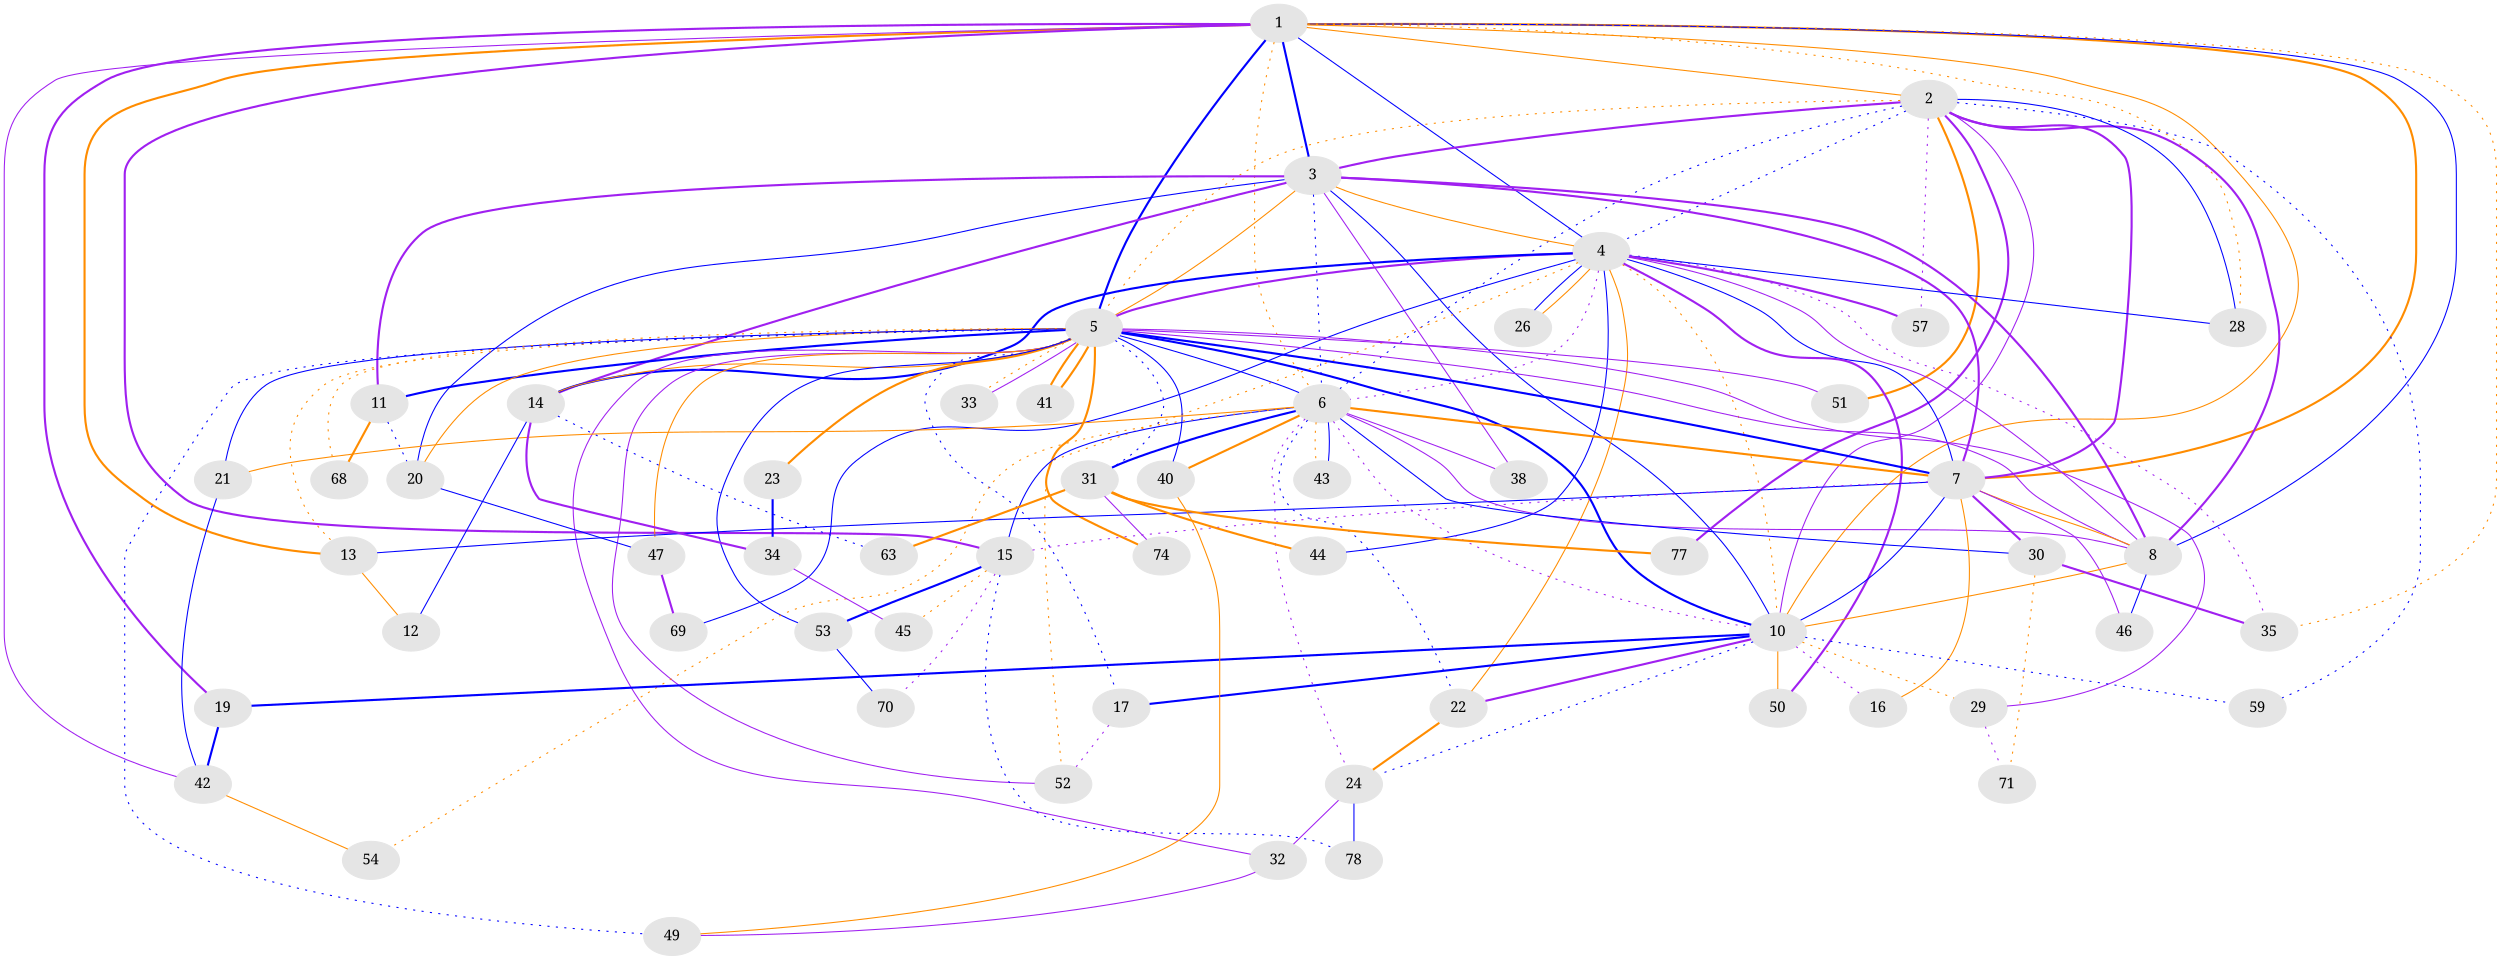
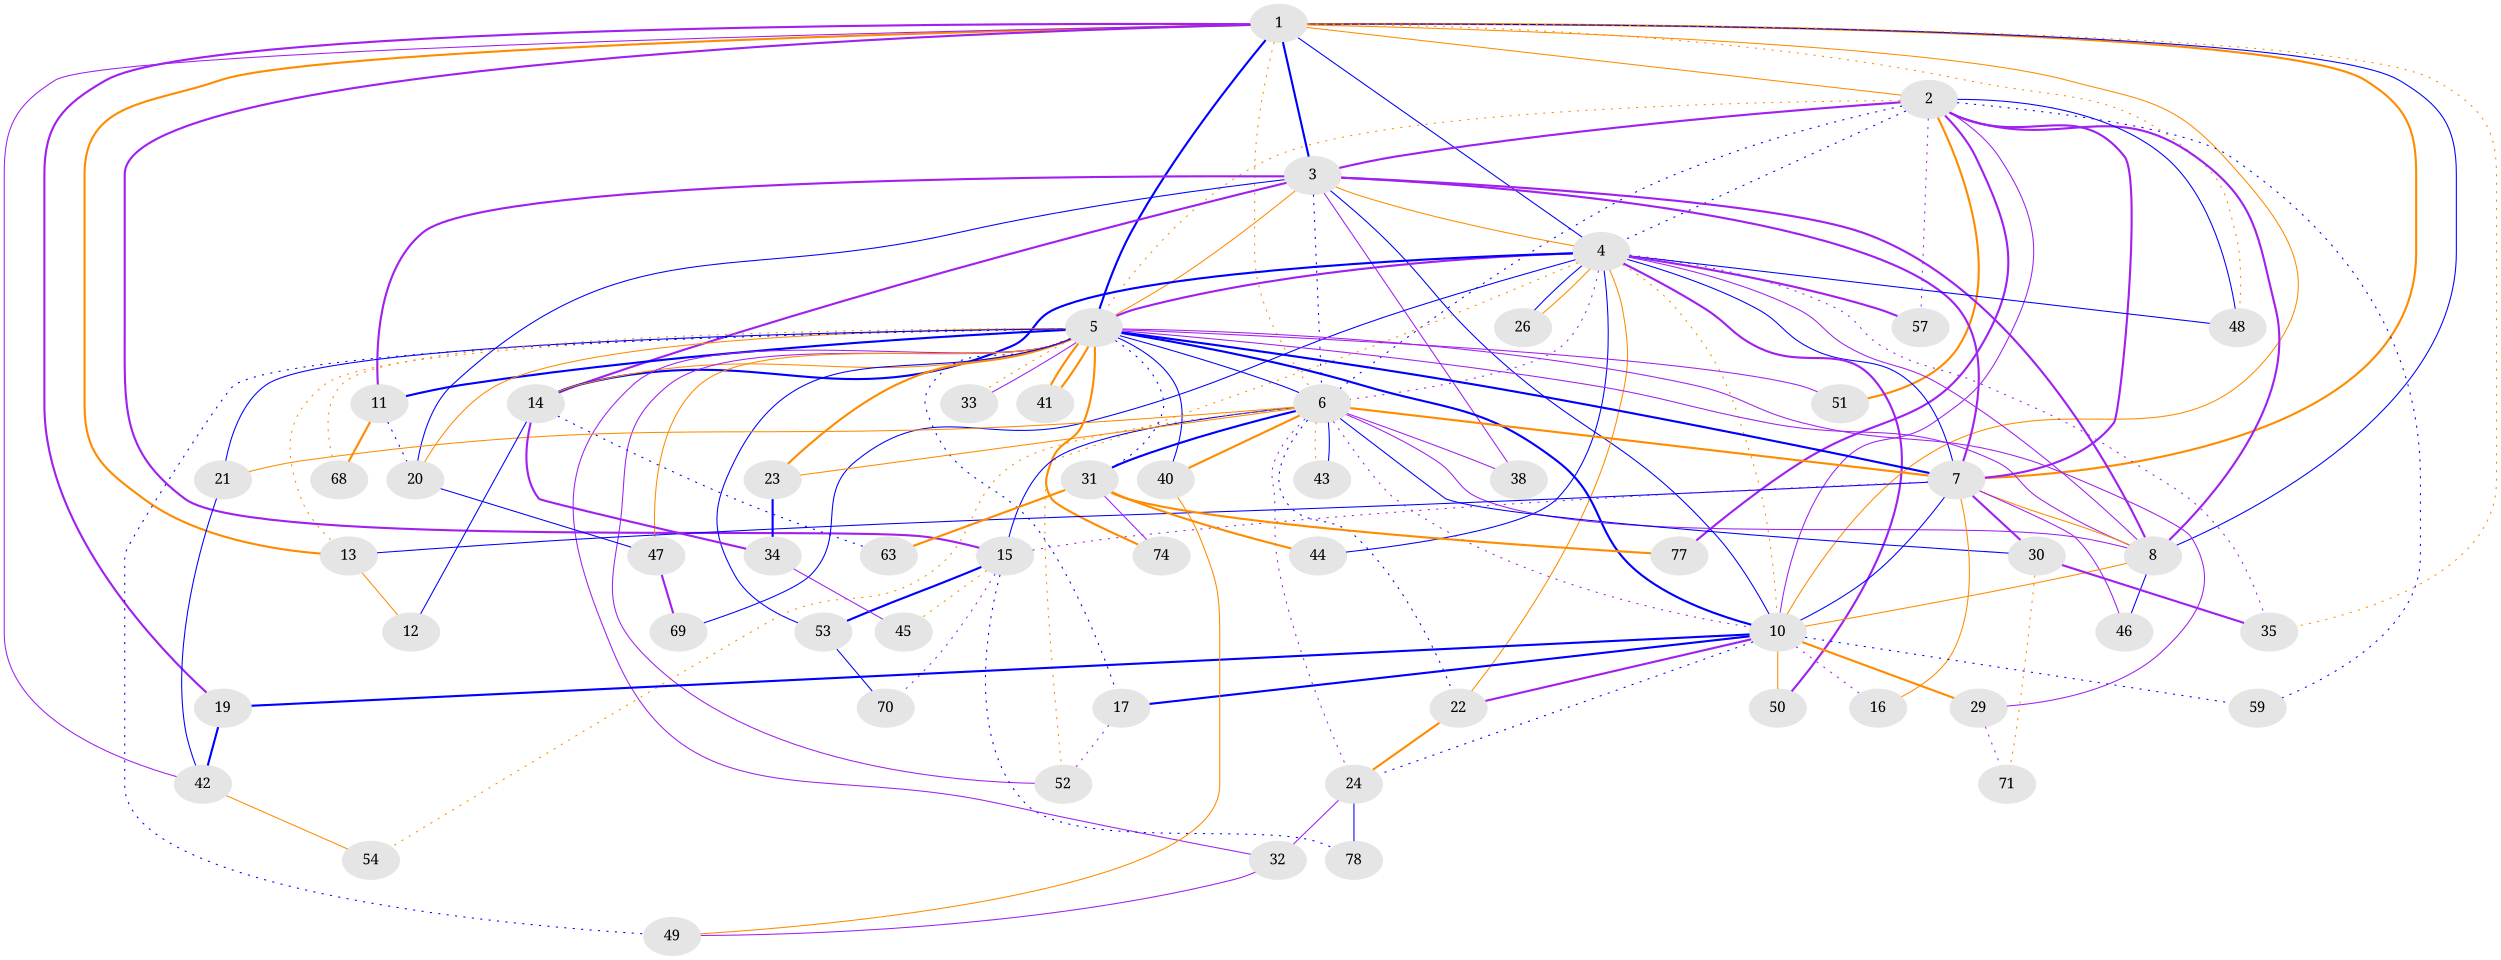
node "28": label "28" -> "48"
edge "6" -- "23": added
edge "10" -- "29": style dotted -> bold
